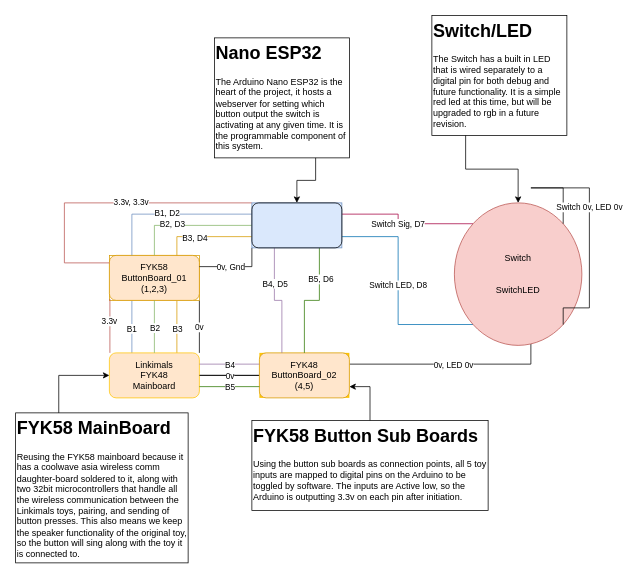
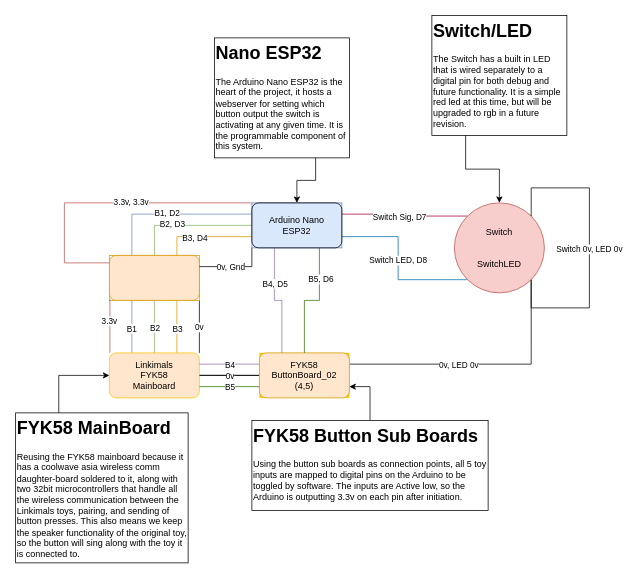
node "Arduino Nano ESP32": added
node "Switch SwitchLED": size 128x143 -> 90x90
node "FYK58 ButtonBoard_01 (1,2,3)": removed
node "Linkimals FYK48 Mainboard": label "Linkimals FYK48 Mainboard" -> "Linkimals FYK58 Mainboard"
node "FYK48 ButtonBoard_02 (4,5)": label "FYK48 ButtonBoard_02 (4,5)" -> "FYK58 ButtonBoard_02 (4,5)"
